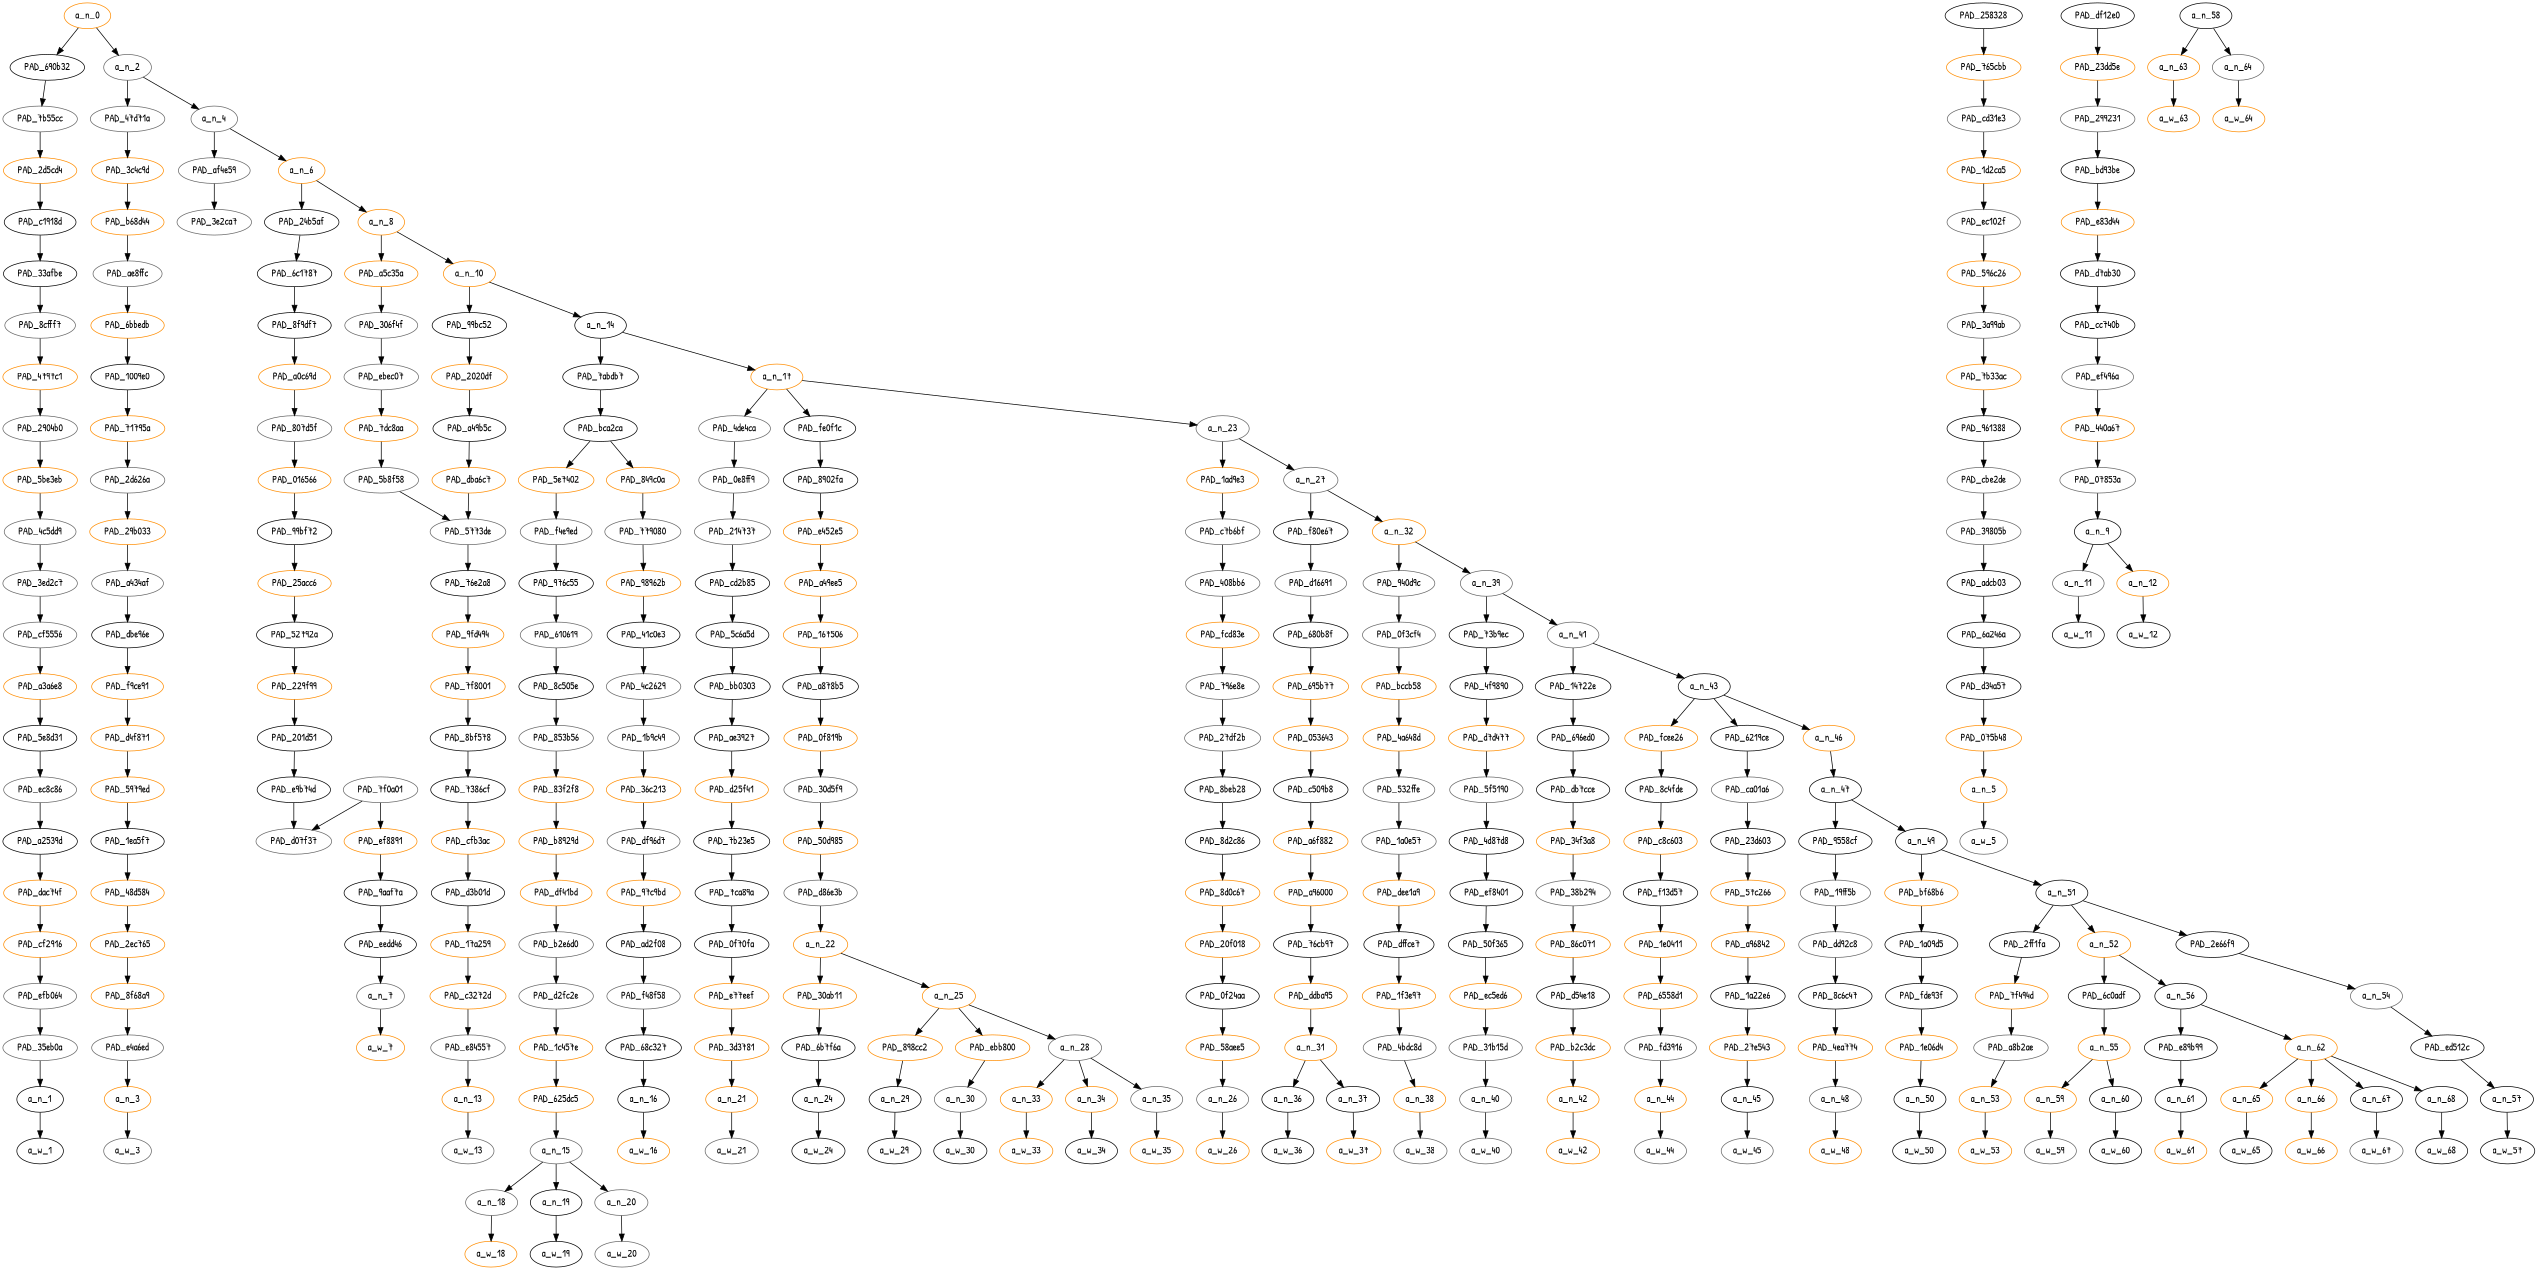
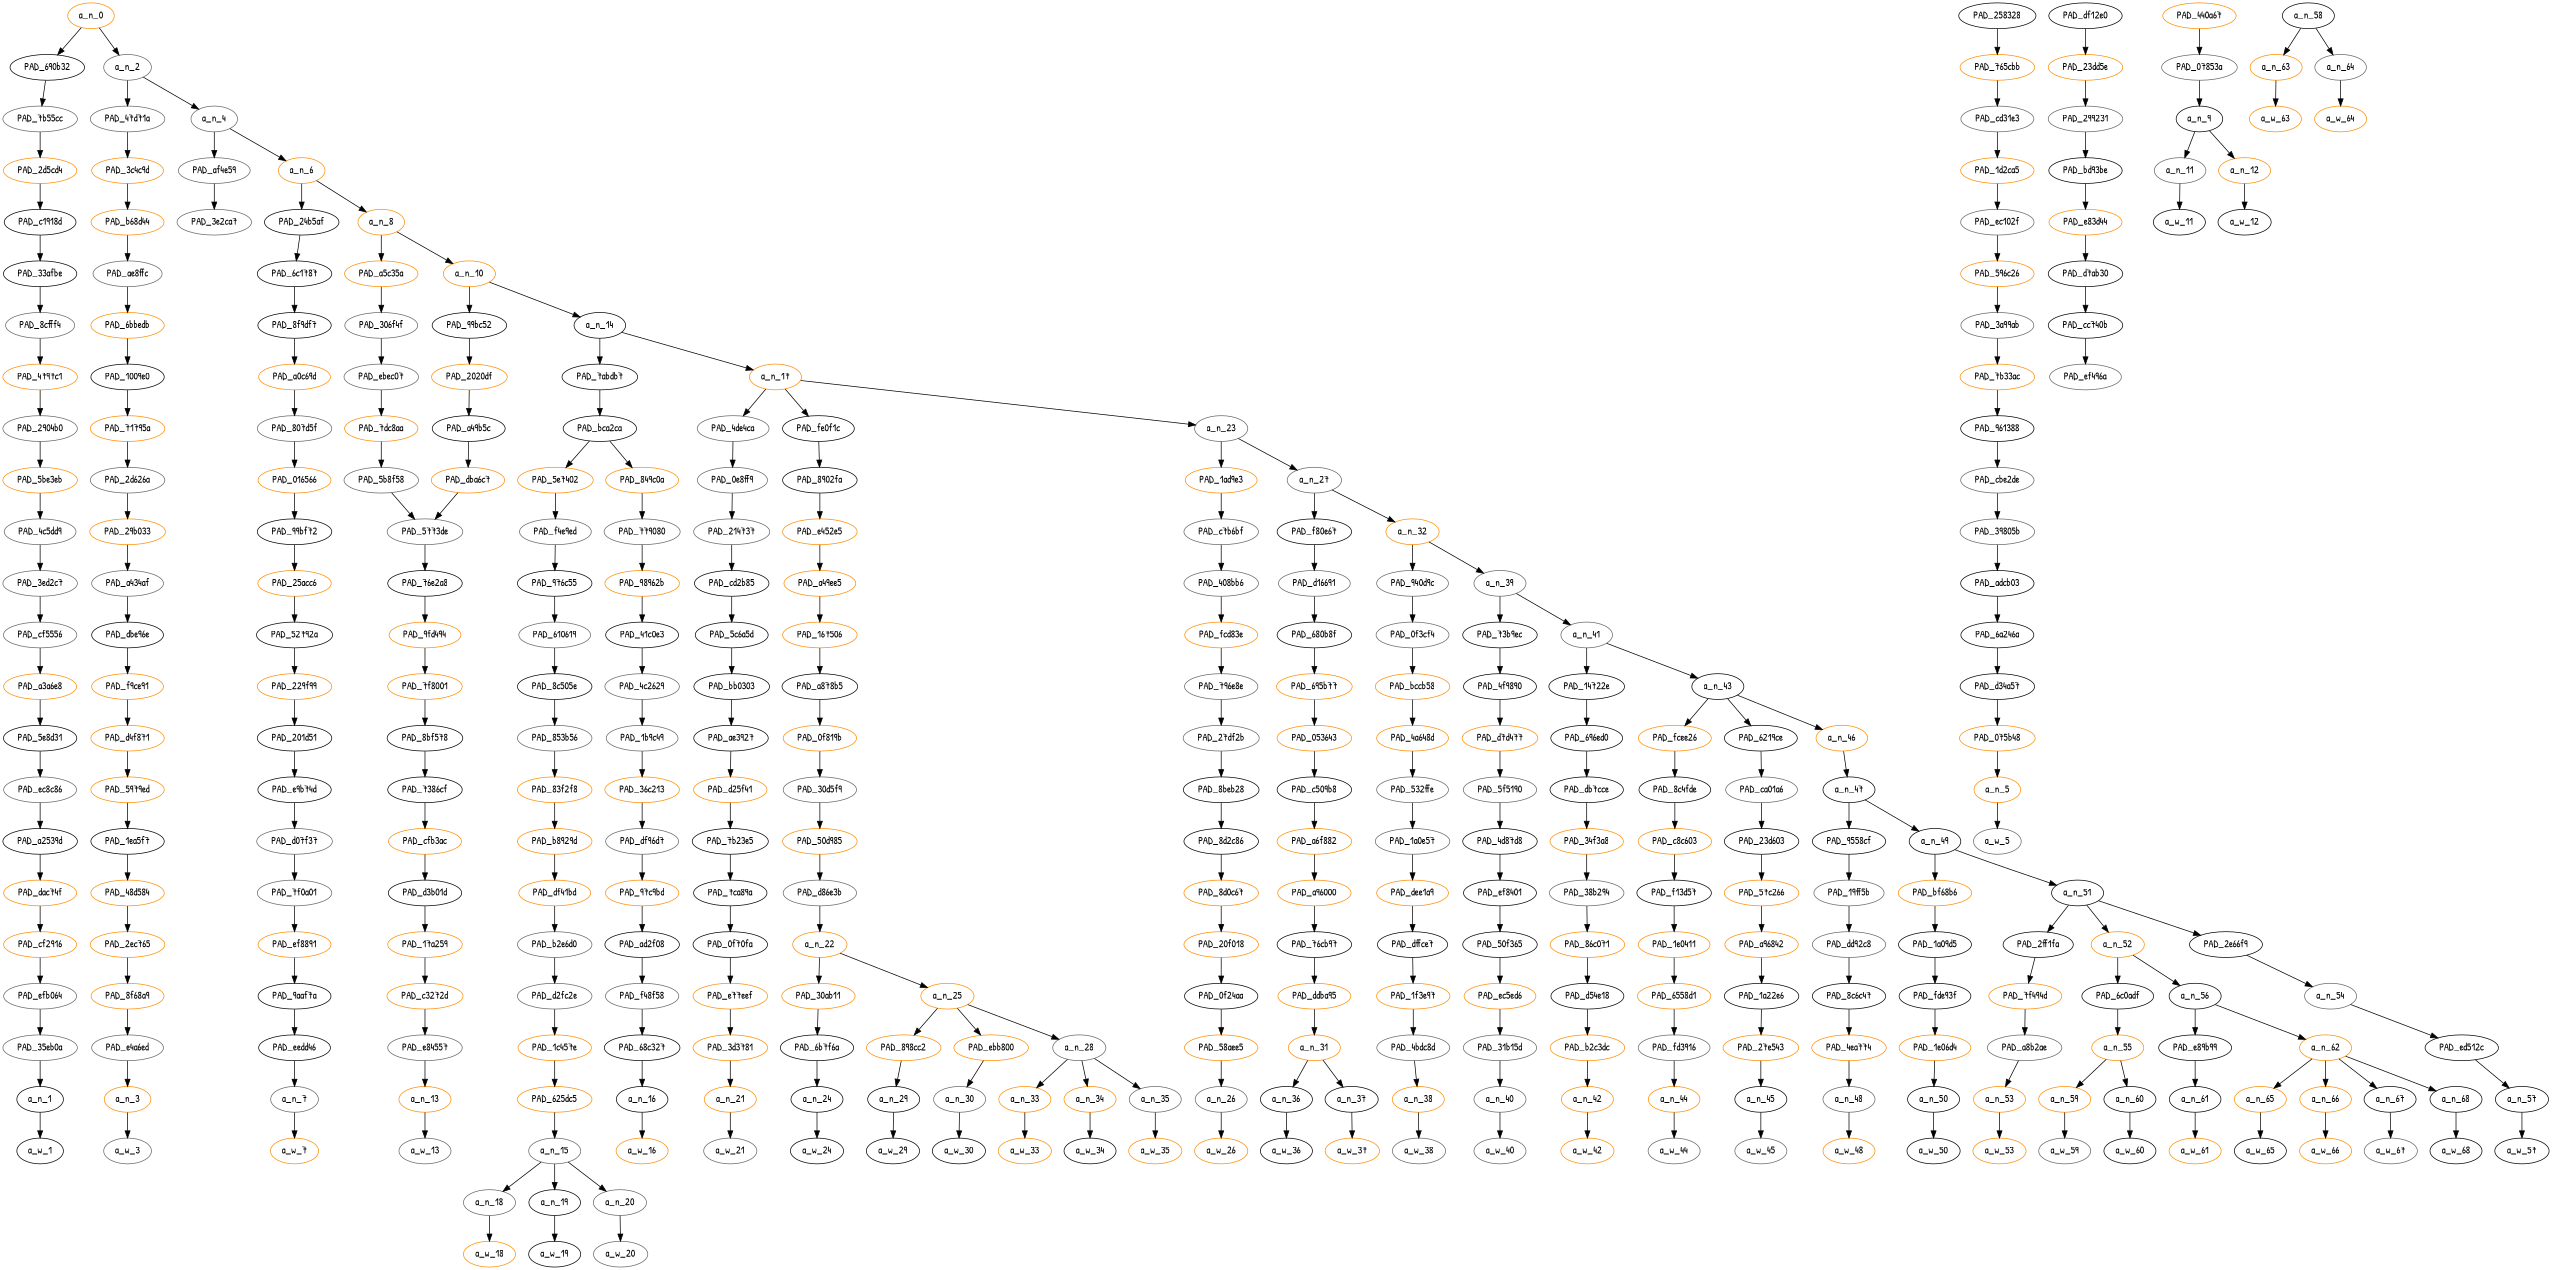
node "PAD_8cfff7": label "PAD_8cfff7" -> "PAD_8cfff4"
edge "PAD_ef496a" -> "PAD_440a67": removed
edge "PAD_7f0a01" -> "PAD_d07f37": reversed
